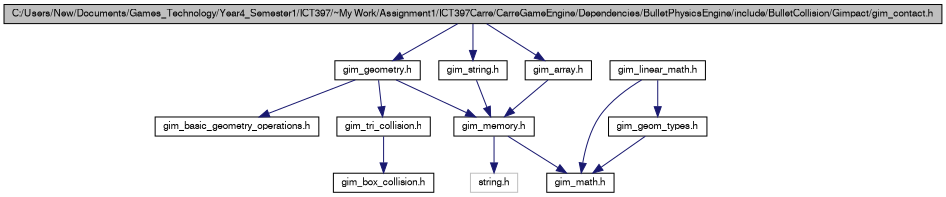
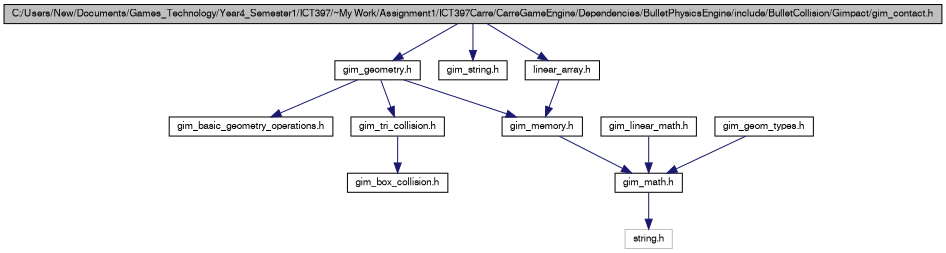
node "gim_array.h": label "gim_array.h" -> "linear_array.h"
edge "gim_linear_math.h" -> "gim_geom_types.h": removed
edge "gim_string.h" -> "gim_memory.h": removed
edge "gim_memory.h" -> "string.h": now "gim_math.h" -> "string.h"
